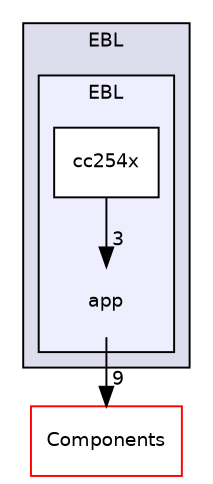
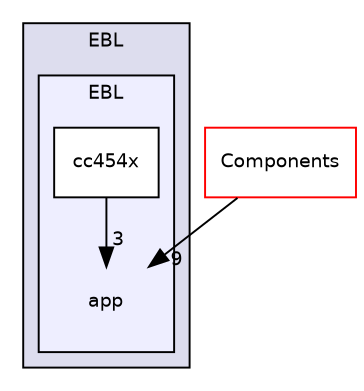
node "cc254x": label "cc254x" -> "cc454x"
edge "app" -> "Components": reversed
